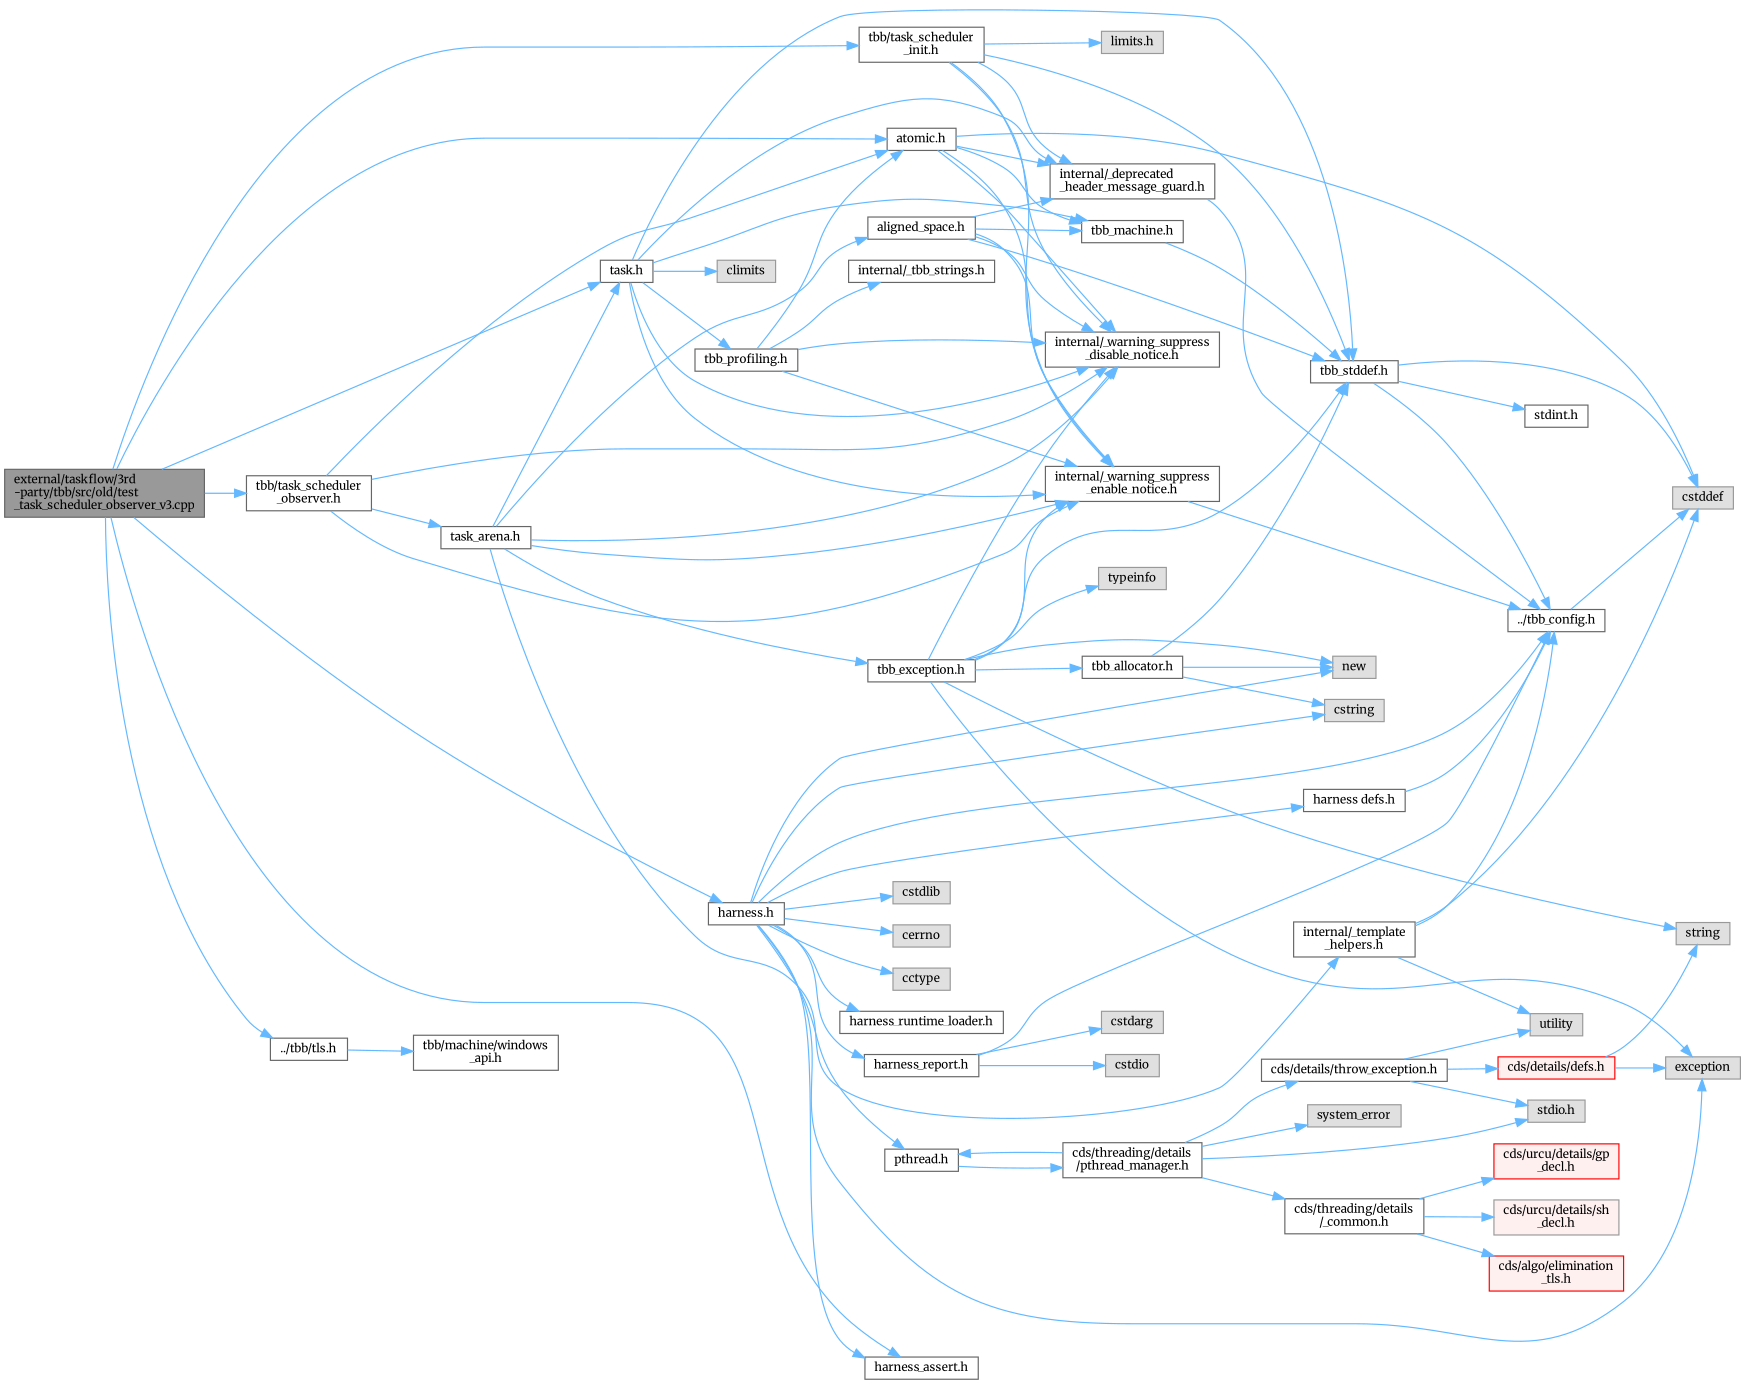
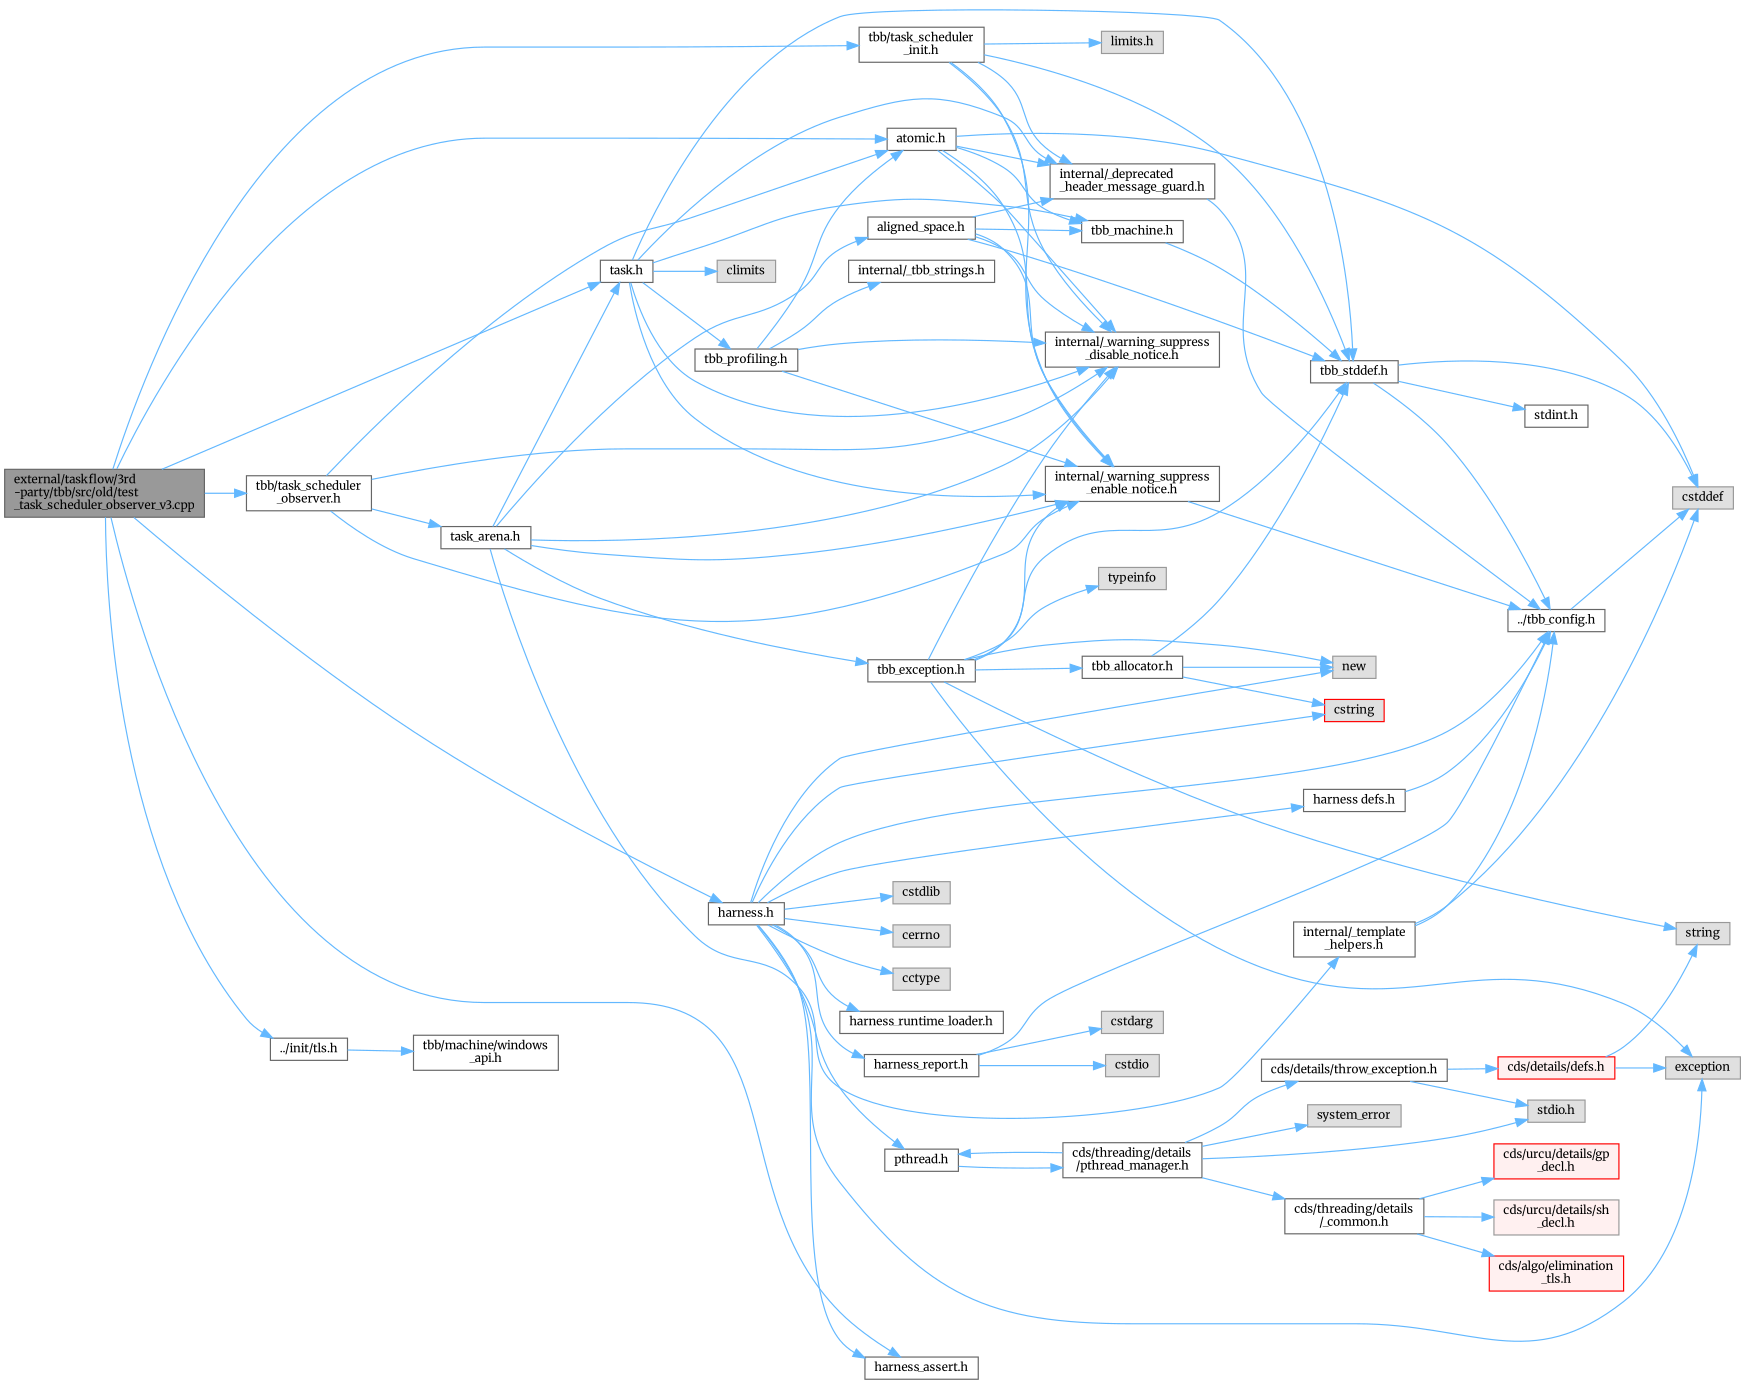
node "cstring": color grey60 -> red
node "utility": removed
node "../tbb/tls.h": label "../tbb/tls.h" -> "../init/tls.h"
